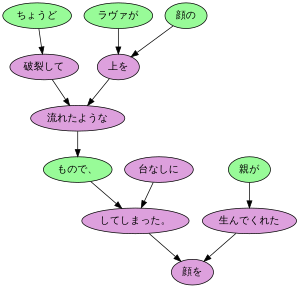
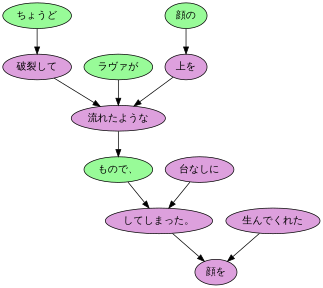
edge "ラヴァが" -> "上を": now "ラヴァが" -> "流れたような"
node "親が": removed
